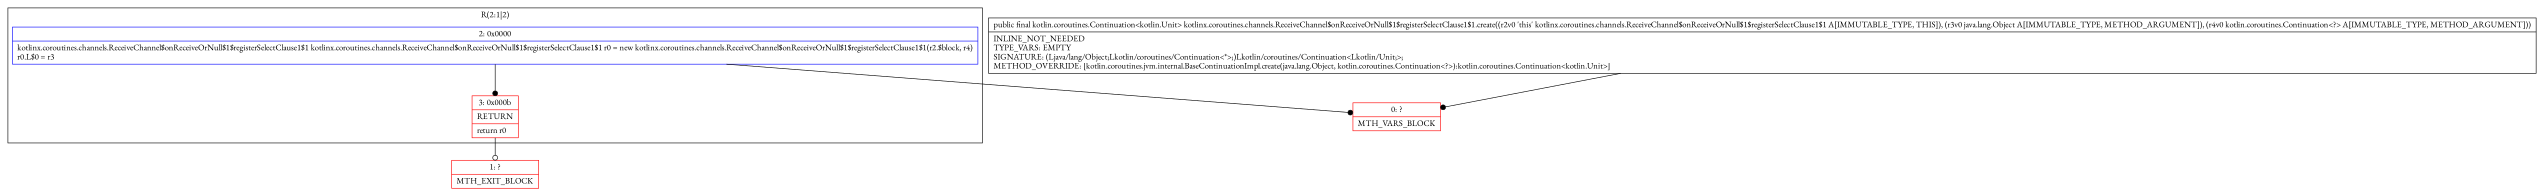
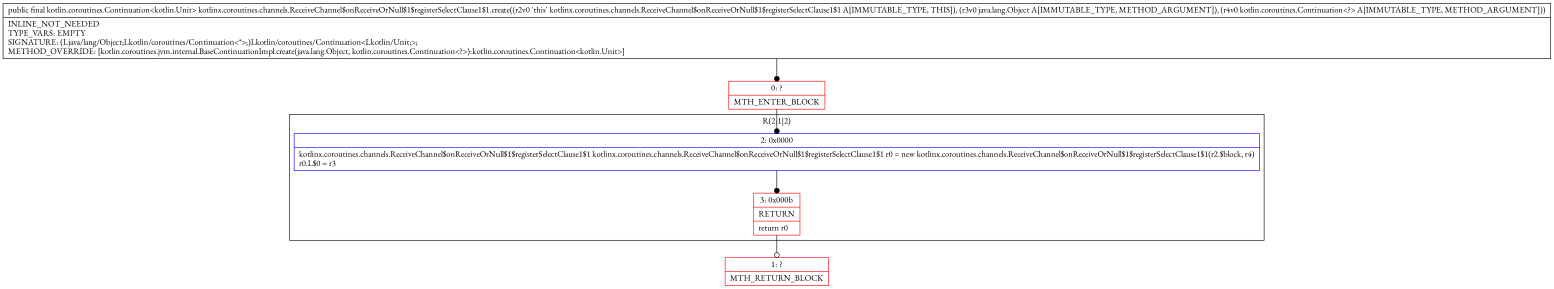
edge "2: 0x0000" -> "0: ?": reversed
node "0: ?": text "MTH_VARS_BLOCK" -> "MTH_ENTER_BLOCK"
node "1: ?": text "MTH_EXIT_BLOCK" -> "MTH_RETURN_BLOCK"
